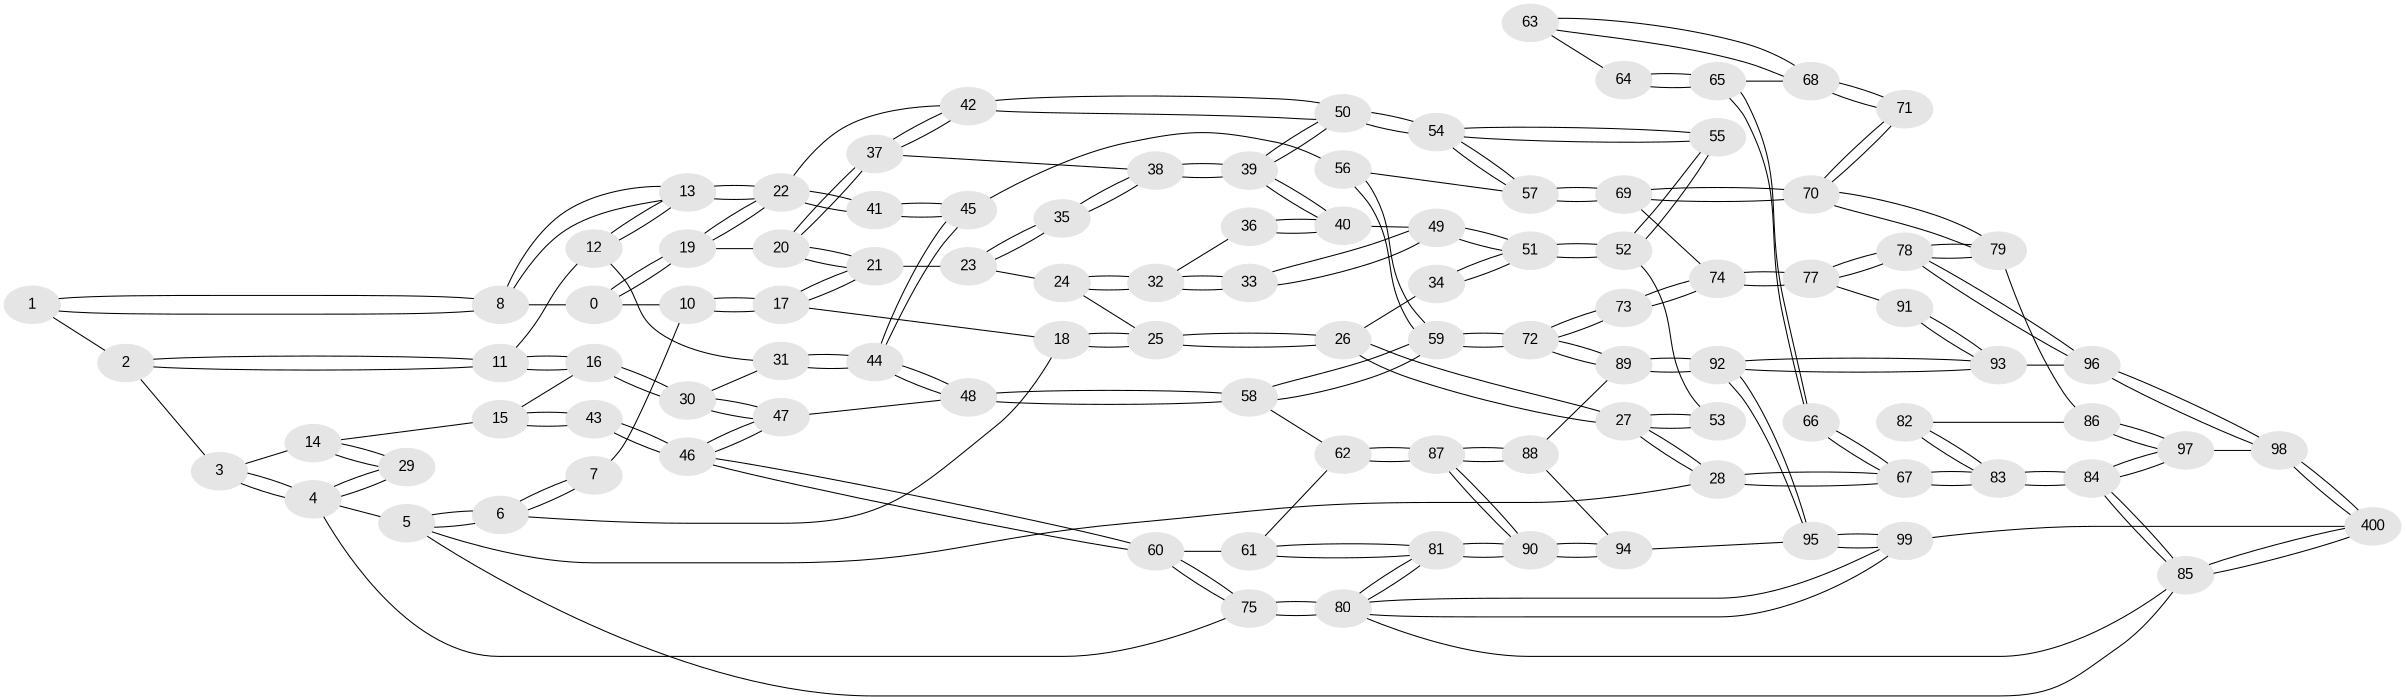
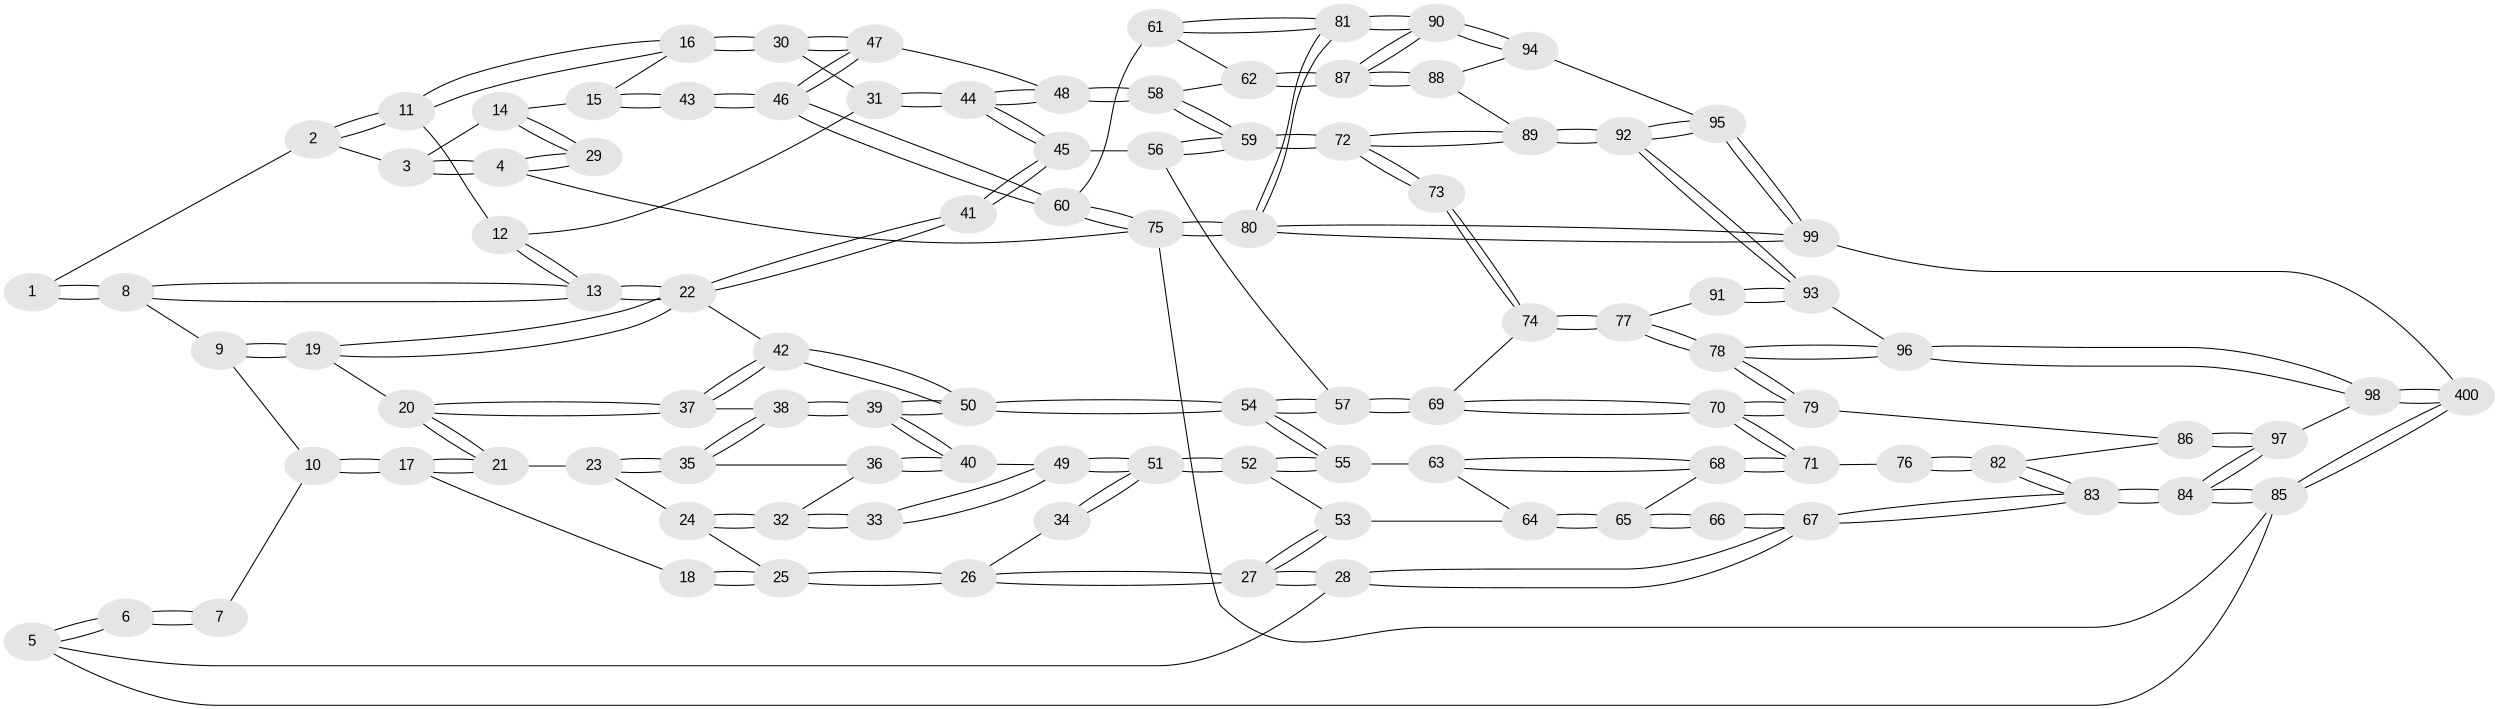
node "0": label "0" -> "9"
edge "55" -- "63": added
node "76": added
edge "35" -- "36": added
edge "4" -- "5": removed
edge "18" -- "6": removed
edge "53" -- "64": added
edge "85" -- "80": now "85" -- "75"
